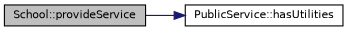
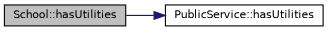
node "School::provideService": label "School::provideService" -> "School::hasUtilities"
